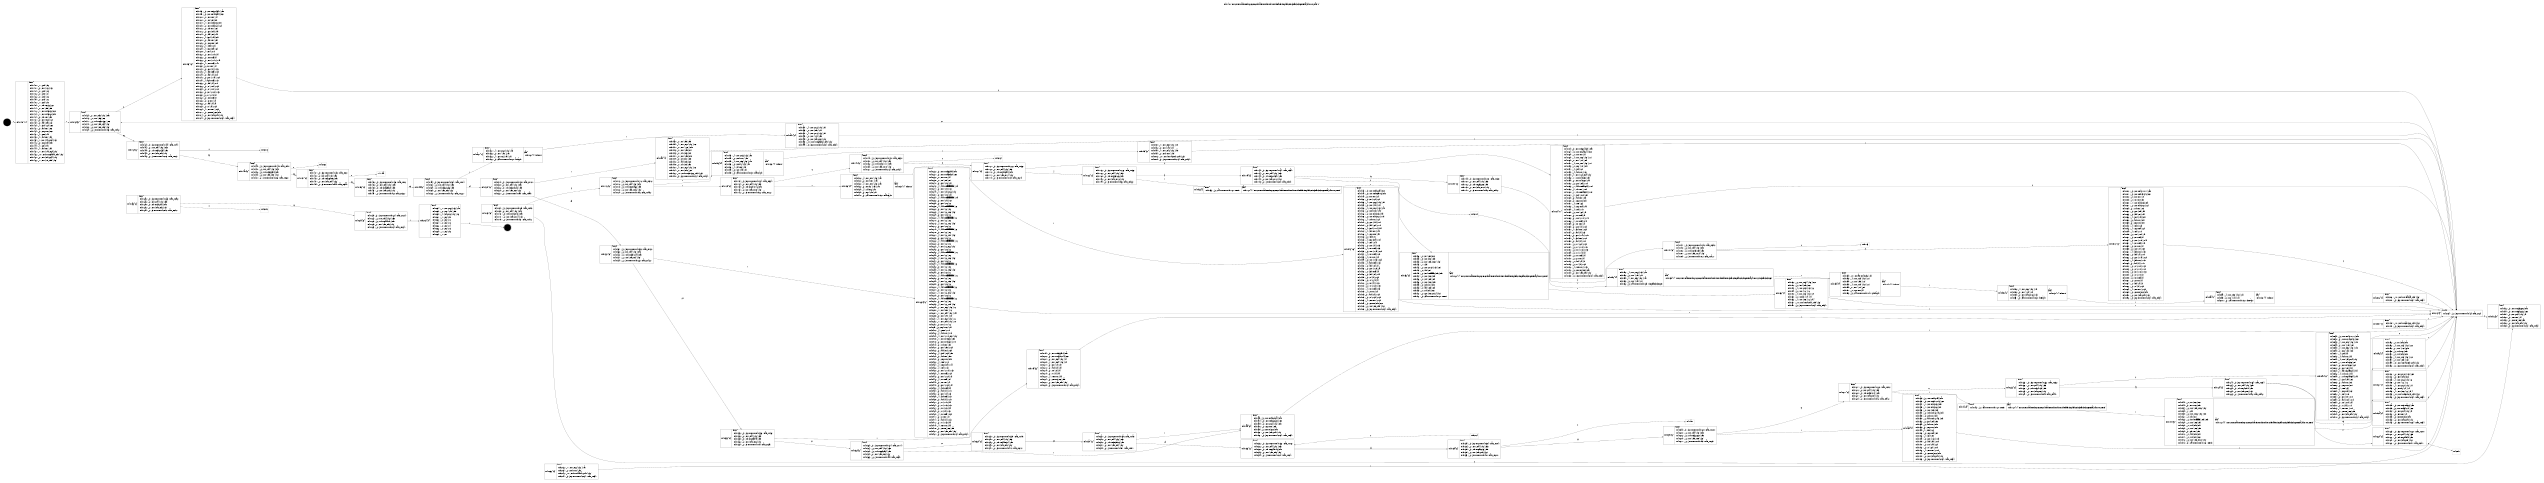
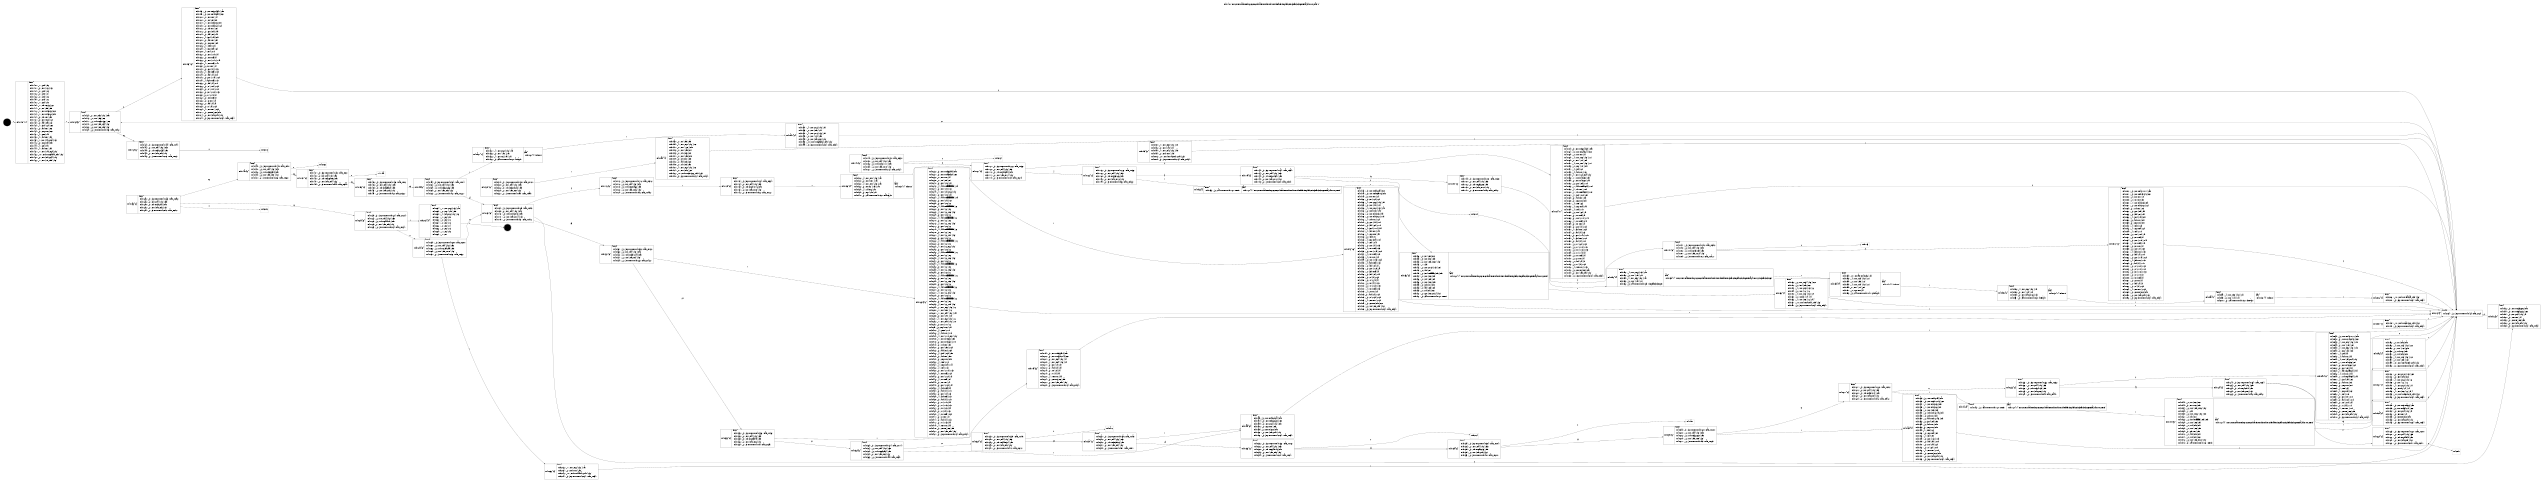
edge "0x40148f [28]" -> "0x4014ab [28]": now "0x4016a3 [28]" -> "0x4014ab [28]"
node "0x401dd5 [29]": removed
edge "0x40172f [28]" -> "0x40174b [28]": removed, label "6"
edge "0x4014ff [28]" -> "0x40151b [28]": now "0x4014ff [28]" -> "0x4016f7 [28]"
edge "0x40151b [28]" -> "0x401537 [28]": now "0x4016f7 [28]" -> "0x401537 [28]"
node "0x4016db [28]": added
edge "0x401ffa [12]" -> "0x402006 [15]": added, label "1"
edge "0x402154 [5]" -> "0x401f15 [30]": reversed
node "0x401a72": added
edge "0x402024" -> "0x4015c3 [28]": reversed
